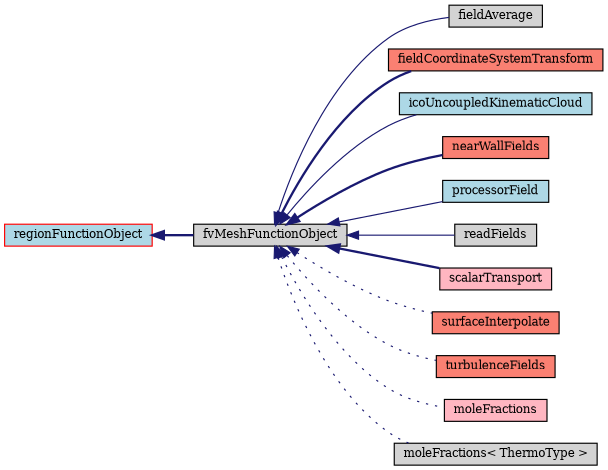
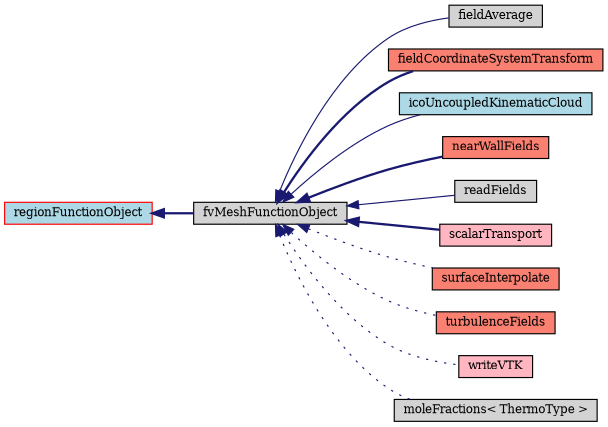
node "processorField": removed
node "moleFractions": label "moleFractions" -> "writeVTK"
